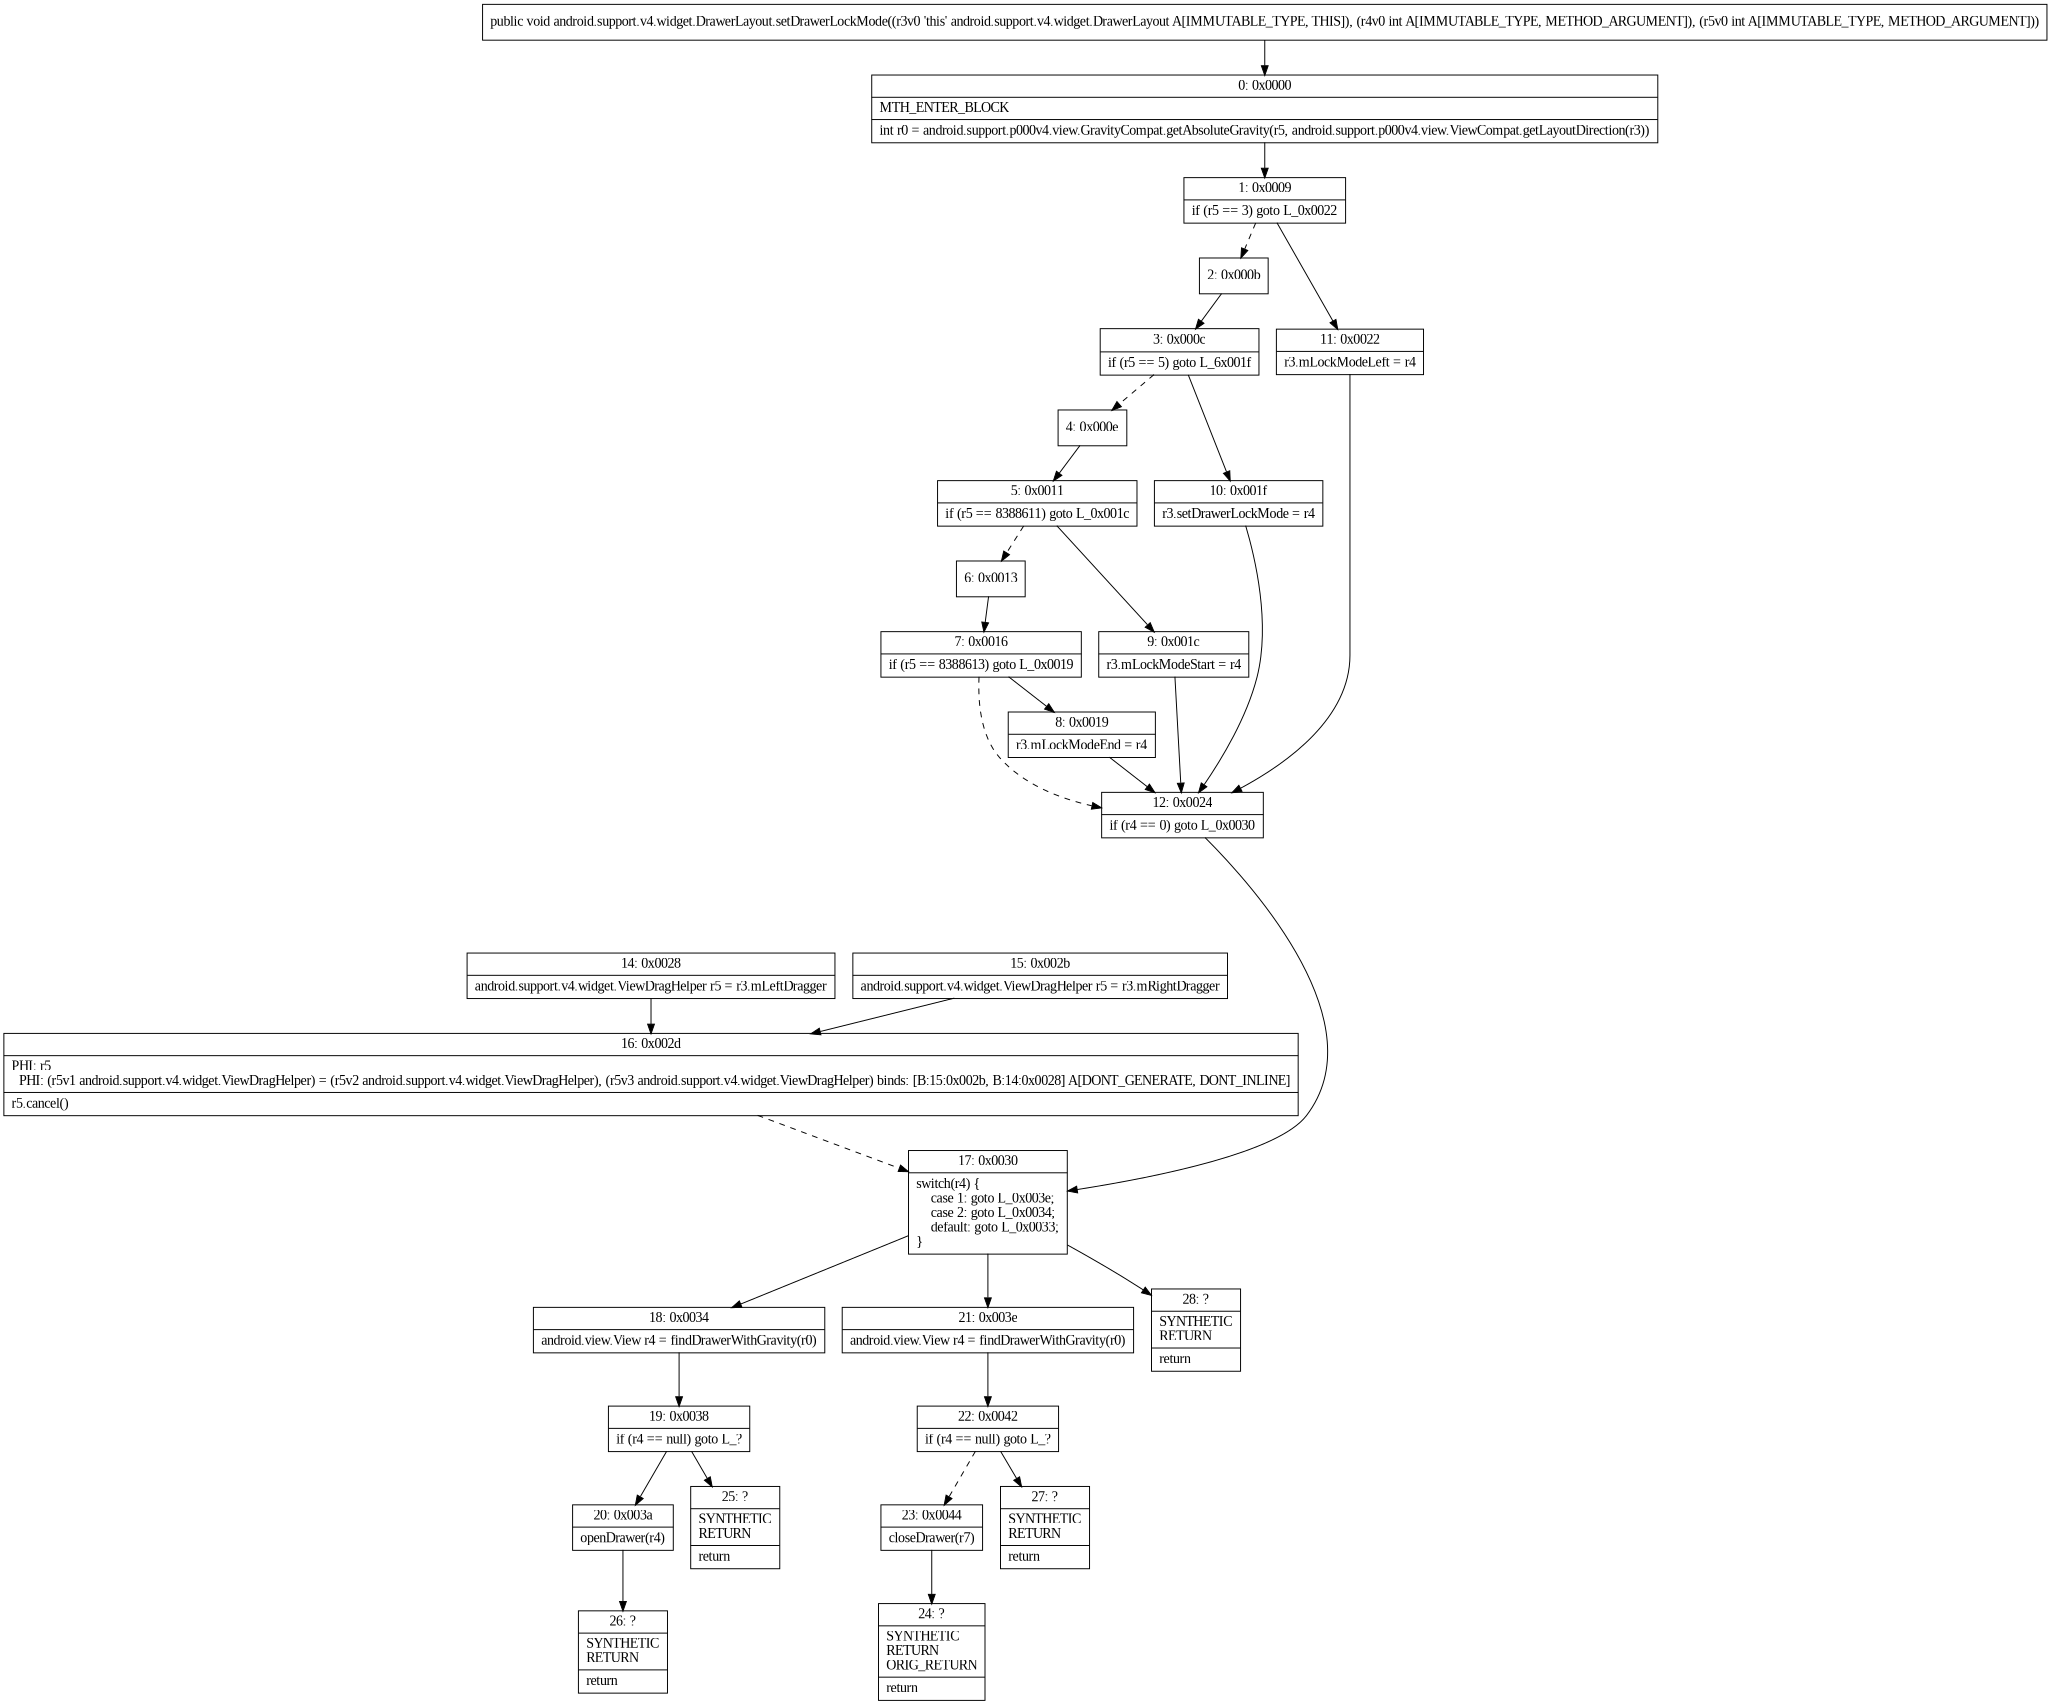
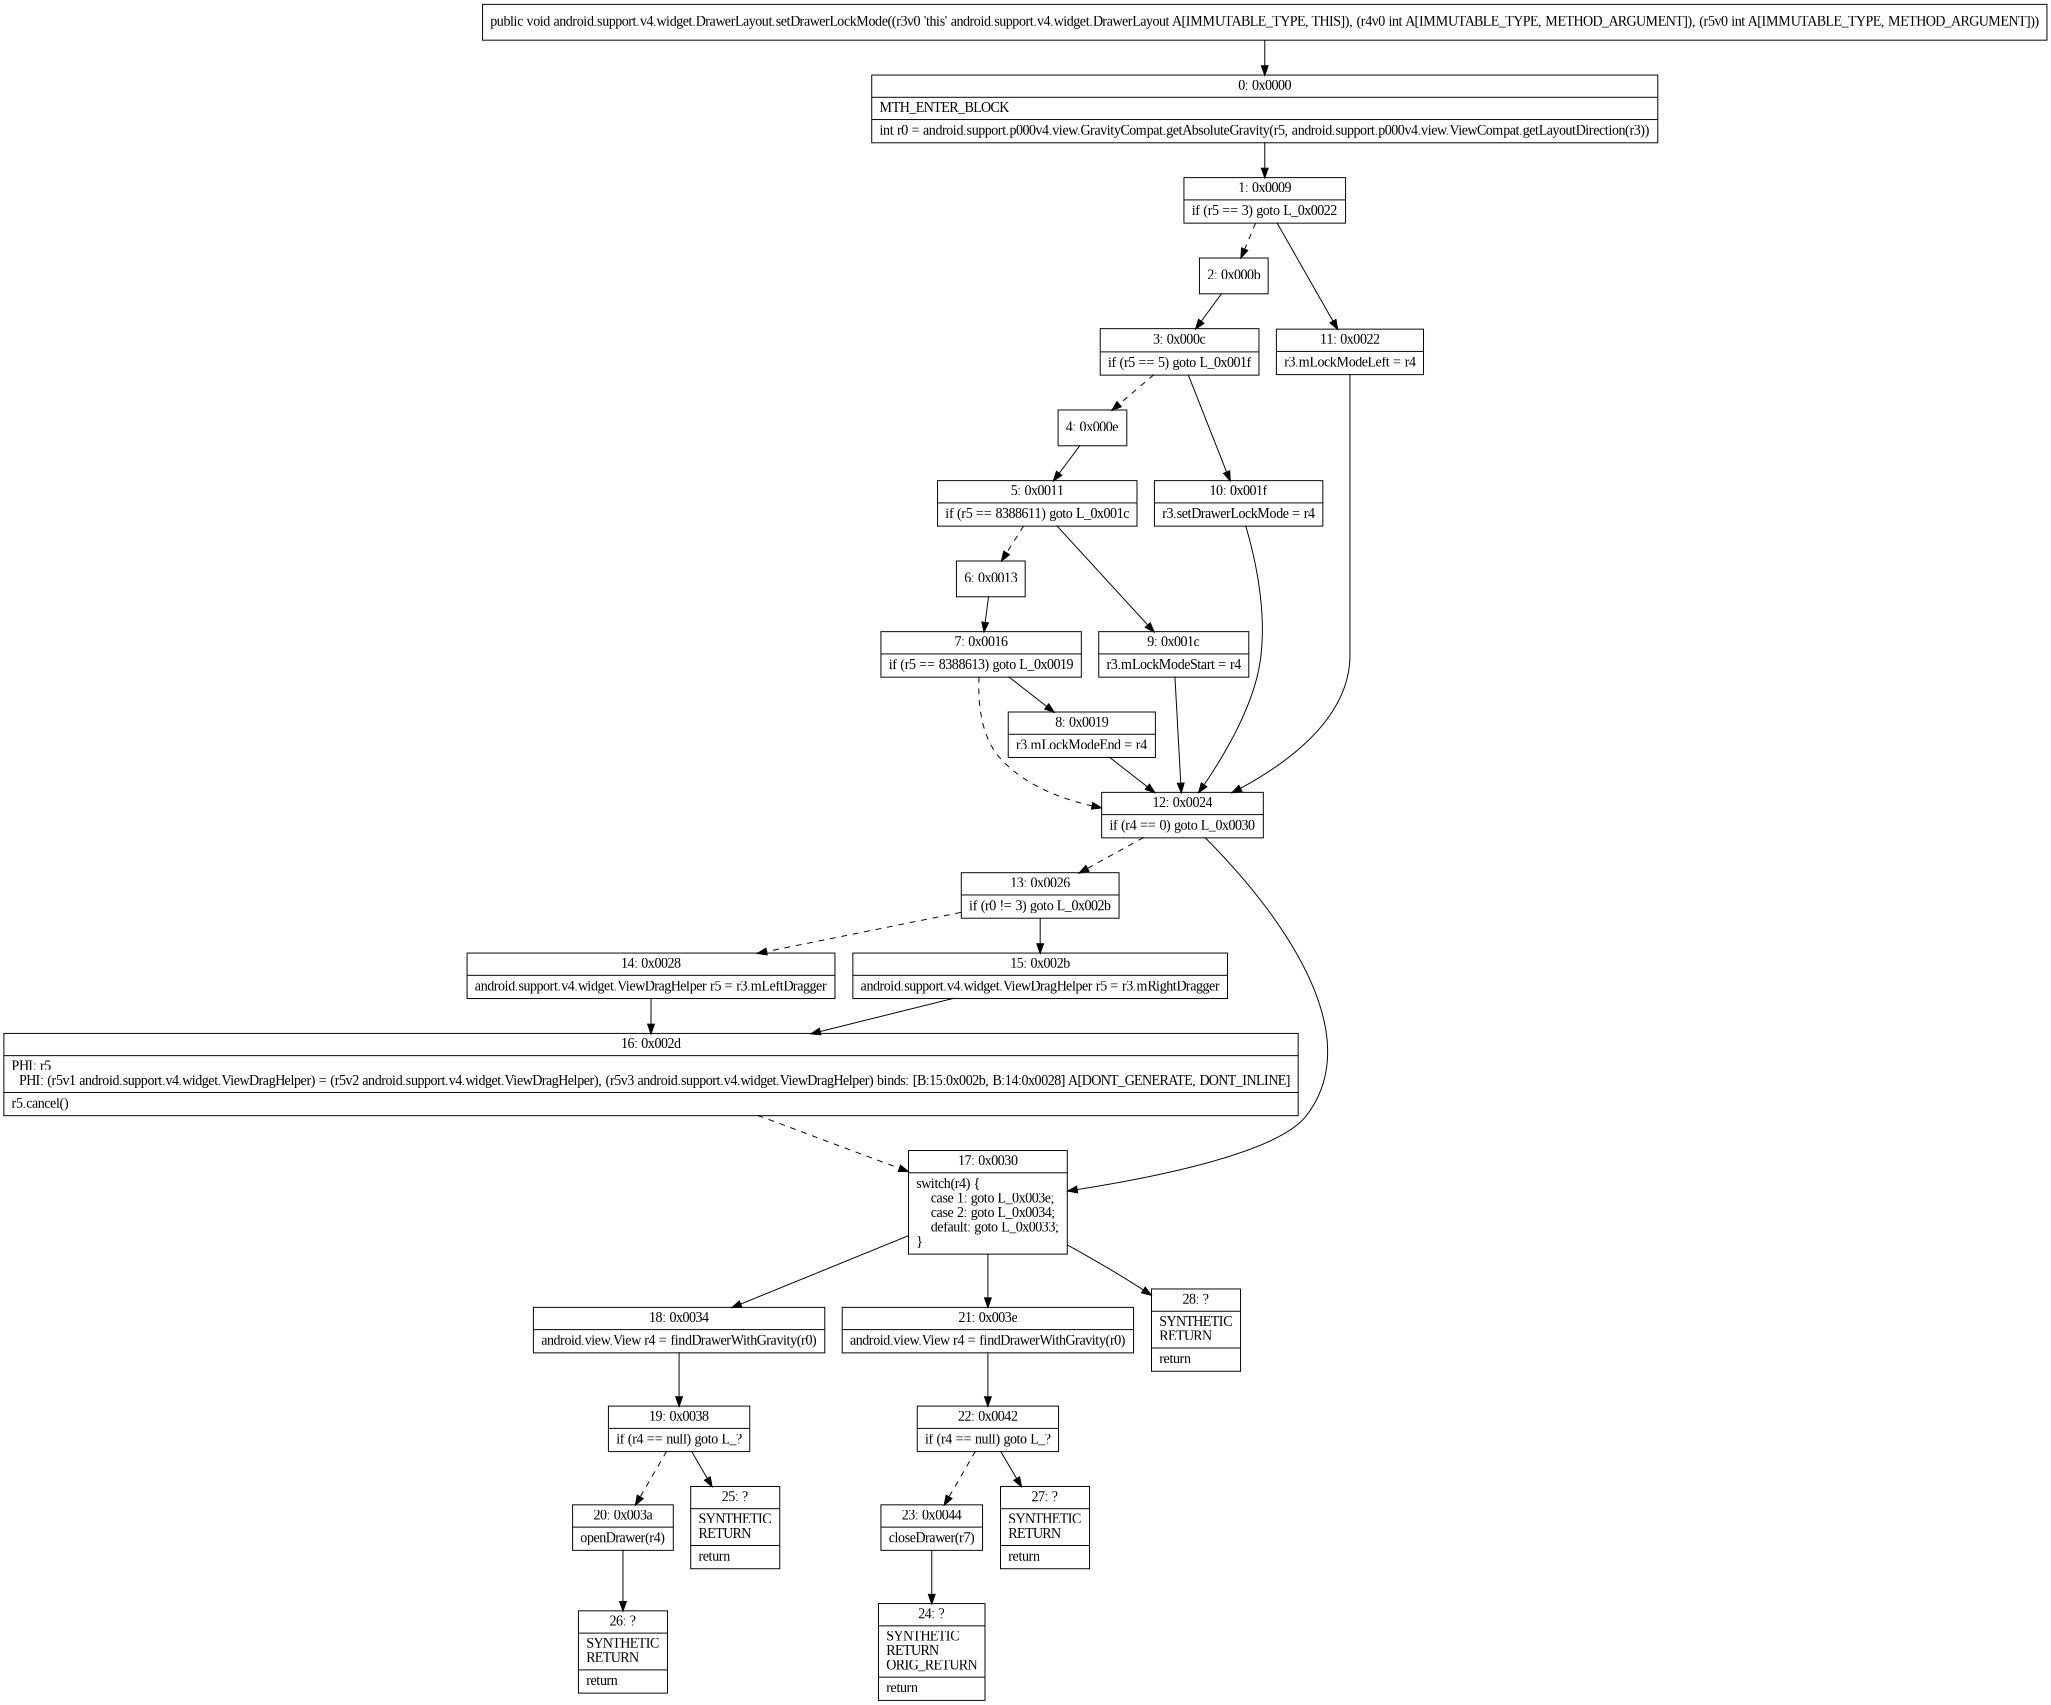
node "3: 0x000c": text "if (r5 == 5) goto L_6x001f" -> "if (r5 == 5) goto L_0x001f"
node "13: 0x0026": added
edge "19: 0x0038" -> "20: 0x003a": style solid -> dashed
